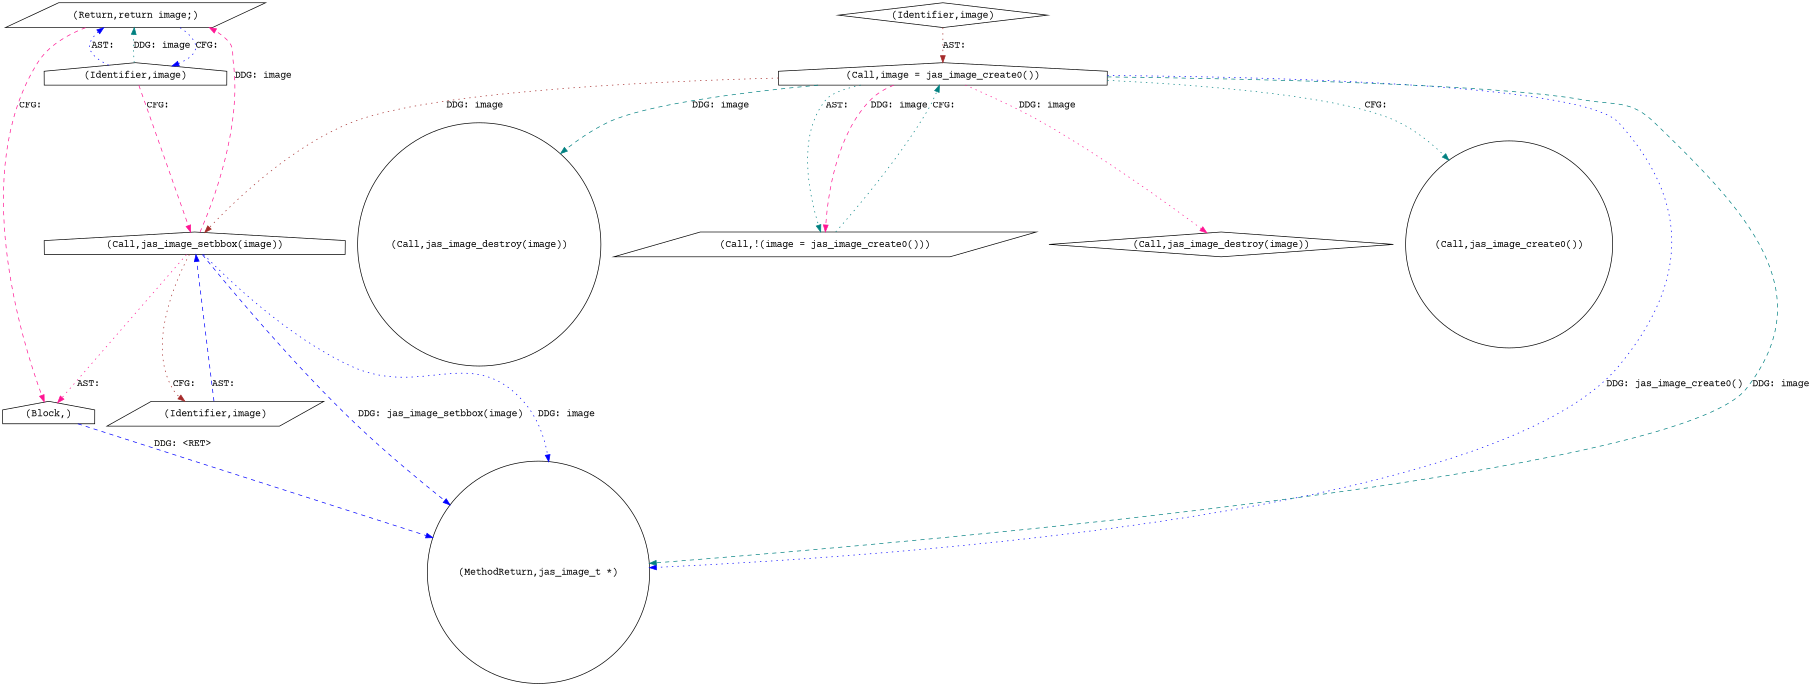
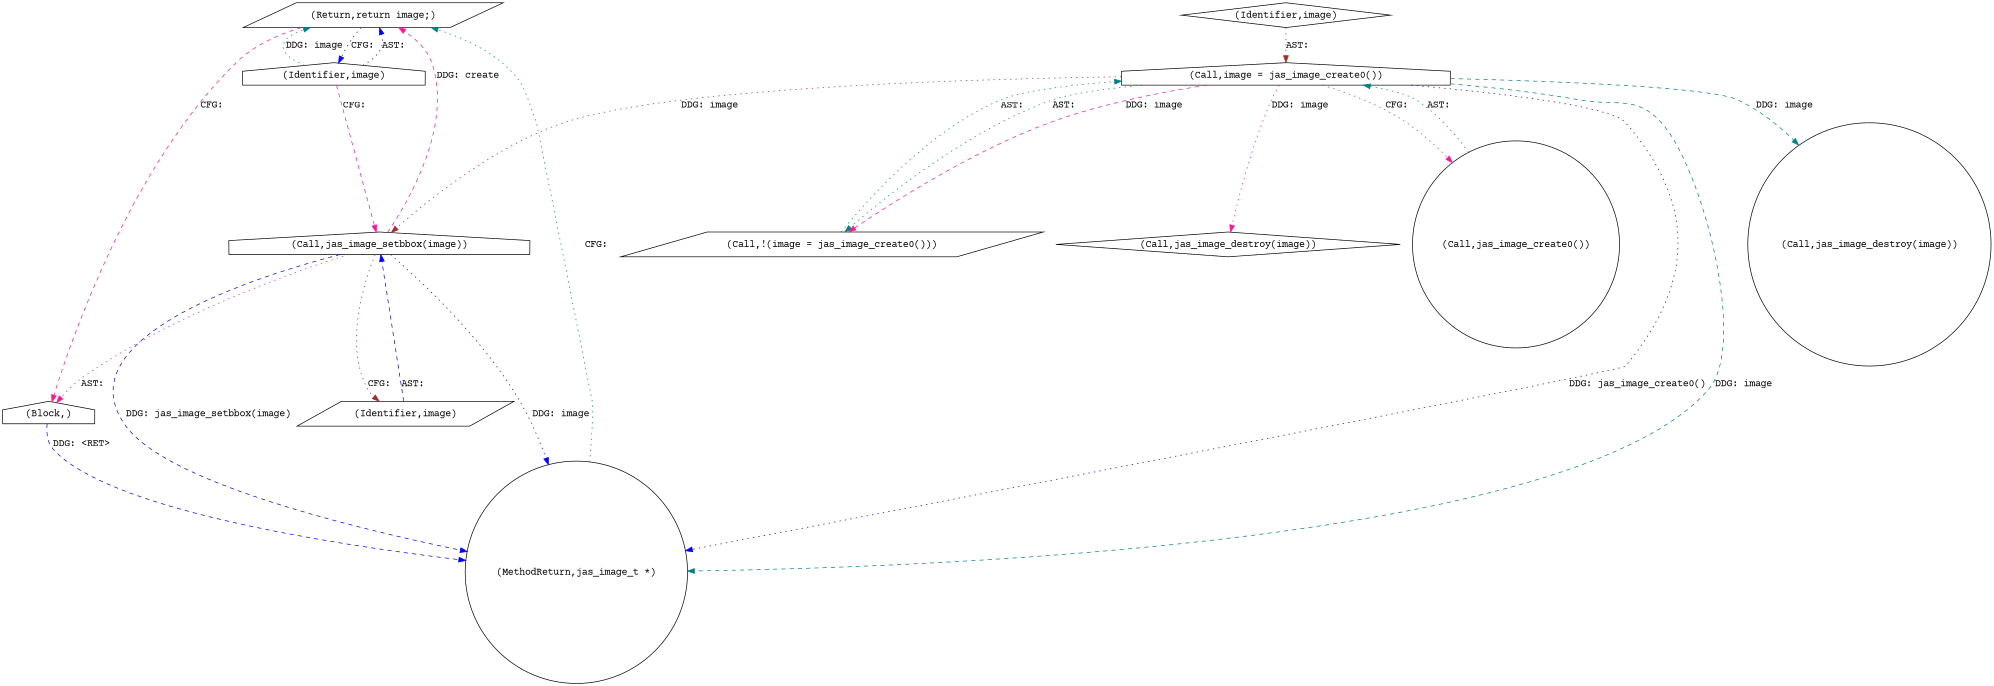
edge "(Call,jas_image_setbbox(image))" -> "(Return,return image;)": label "DDG: image" -> "DDG: create"
edge "(Call,image = jas_image_create0())" -> "(Call,jas_image_create0())": color teal -> deeppink
edge "(Call,!(image = jas_image_create0()))" -> "(Call,image = jas_image_create0())": label "CFG: " -> "AST: "
edge "(Call,jas_image_create0())" -> "(Call,image = jas_image_create0())": added, label "AST:"
edge "(MethodReturn,jas_image_t *)" -> "(Return,return image;)": added, label "CFG:"
